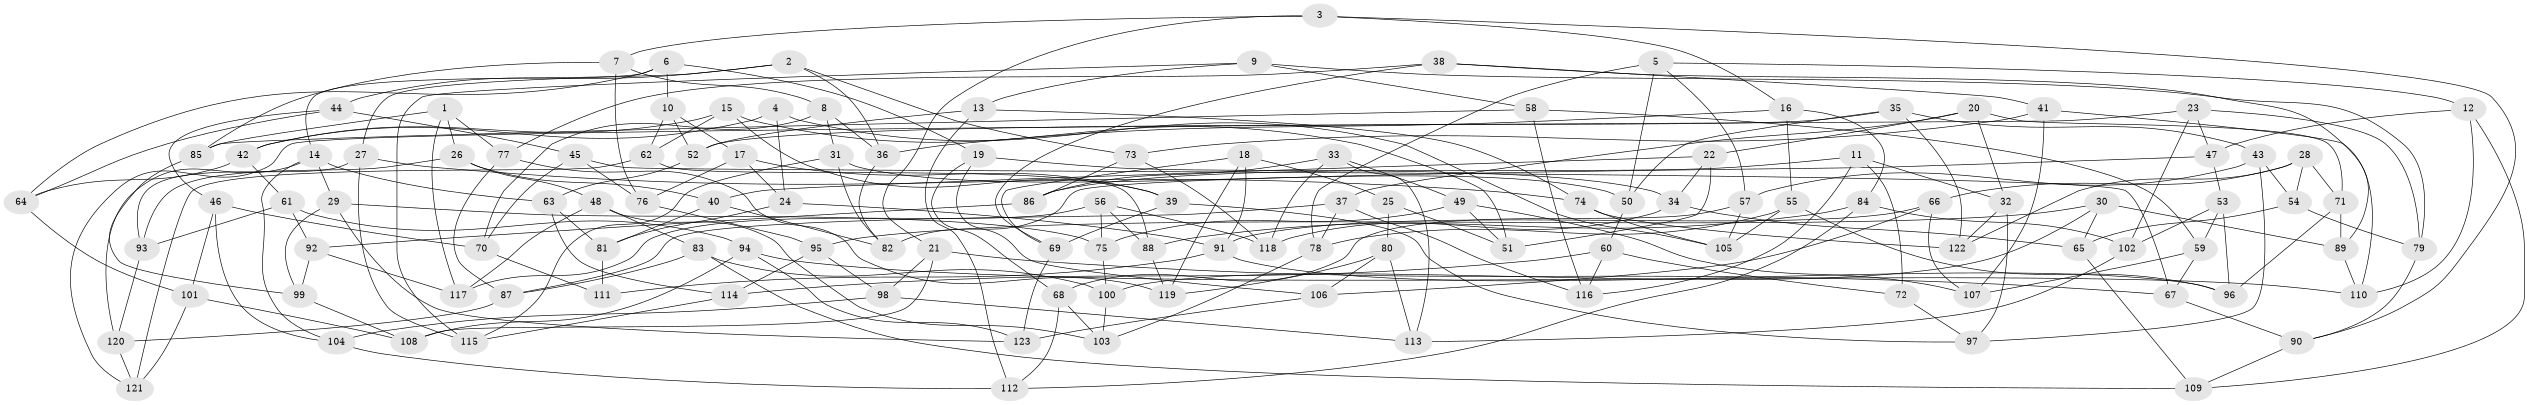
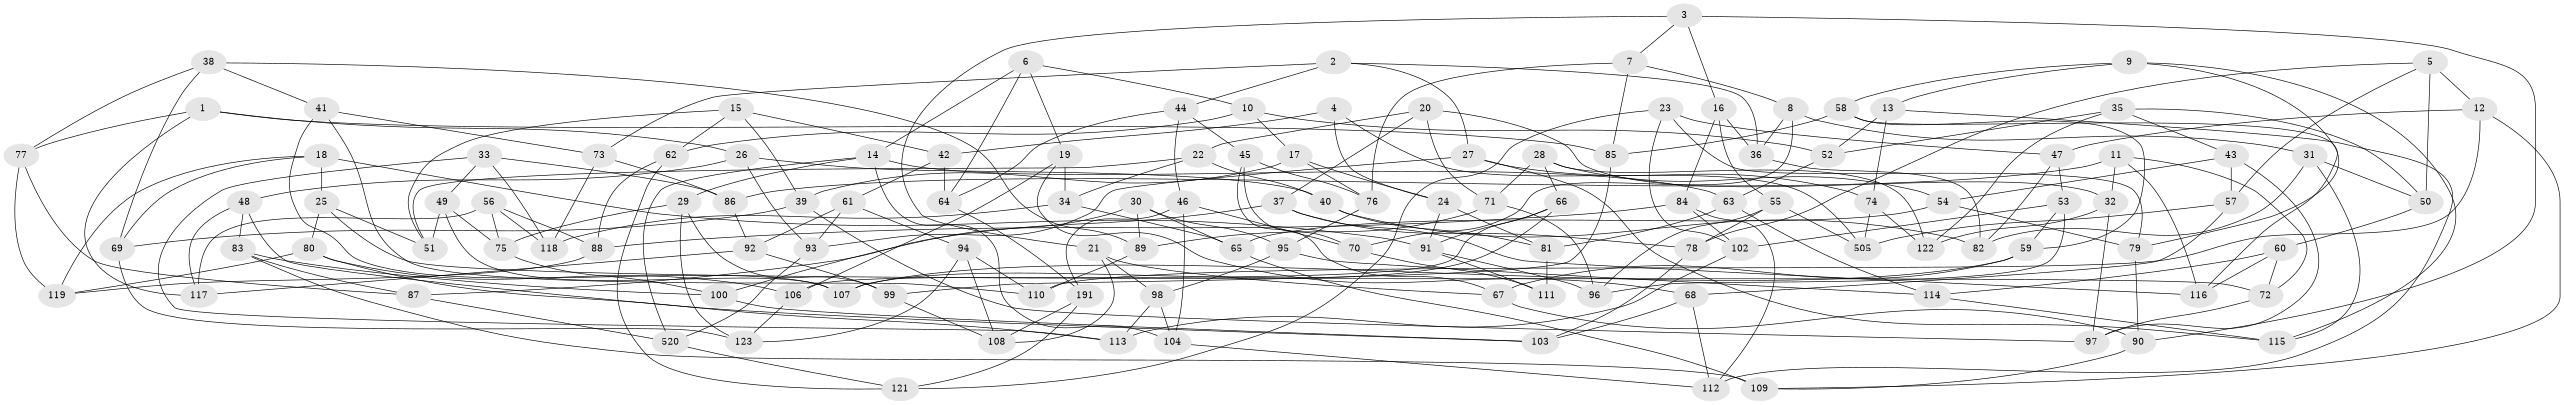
node "105": label "105" -> "505"
edge "25" -- "72": added
node "101": label "101" -> "191"
node "120": label "120" -> "520"
